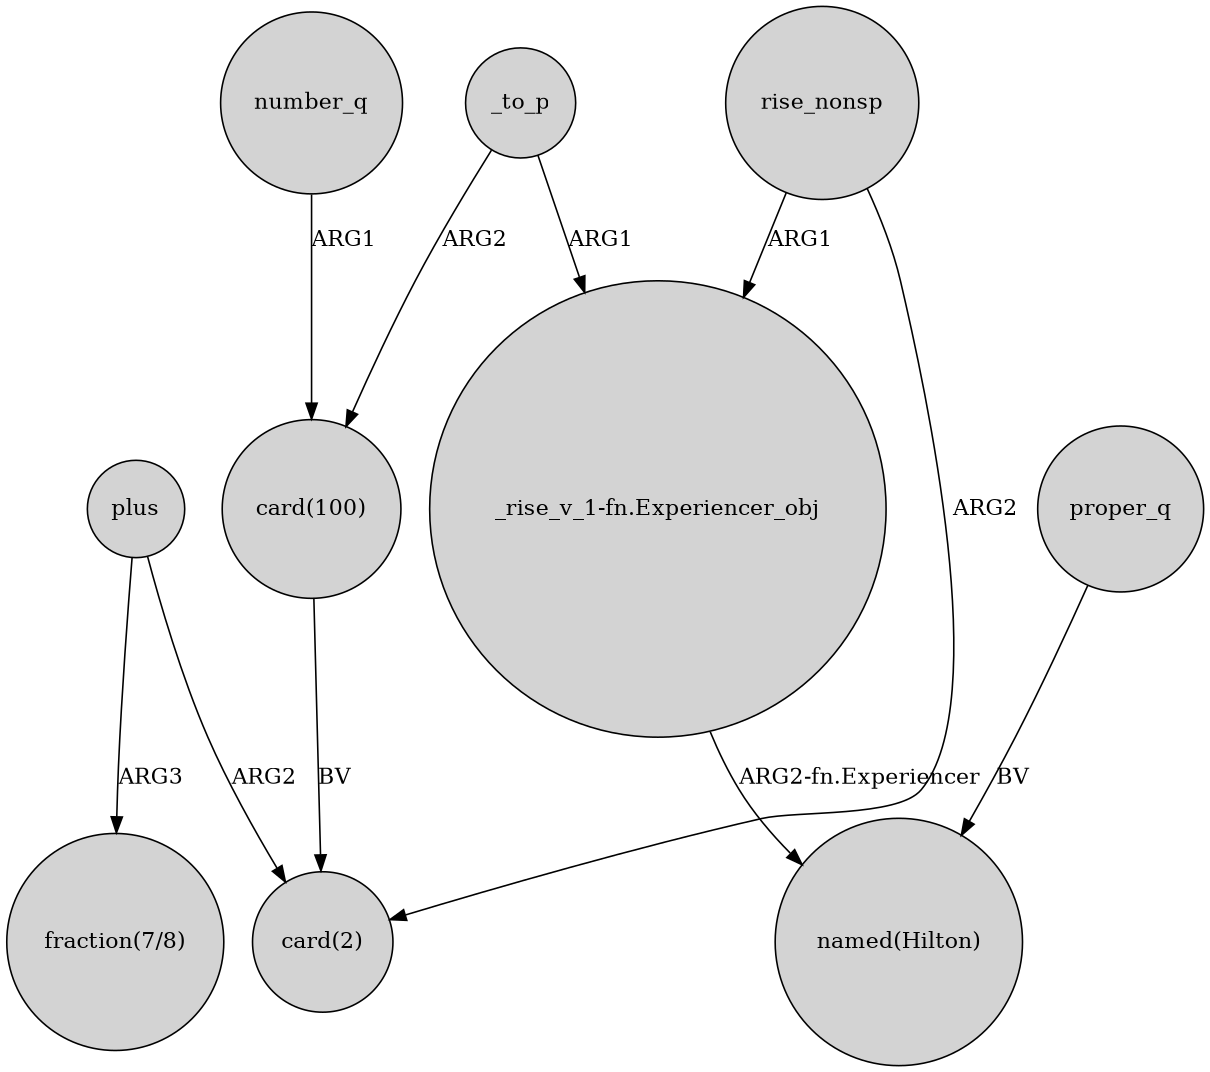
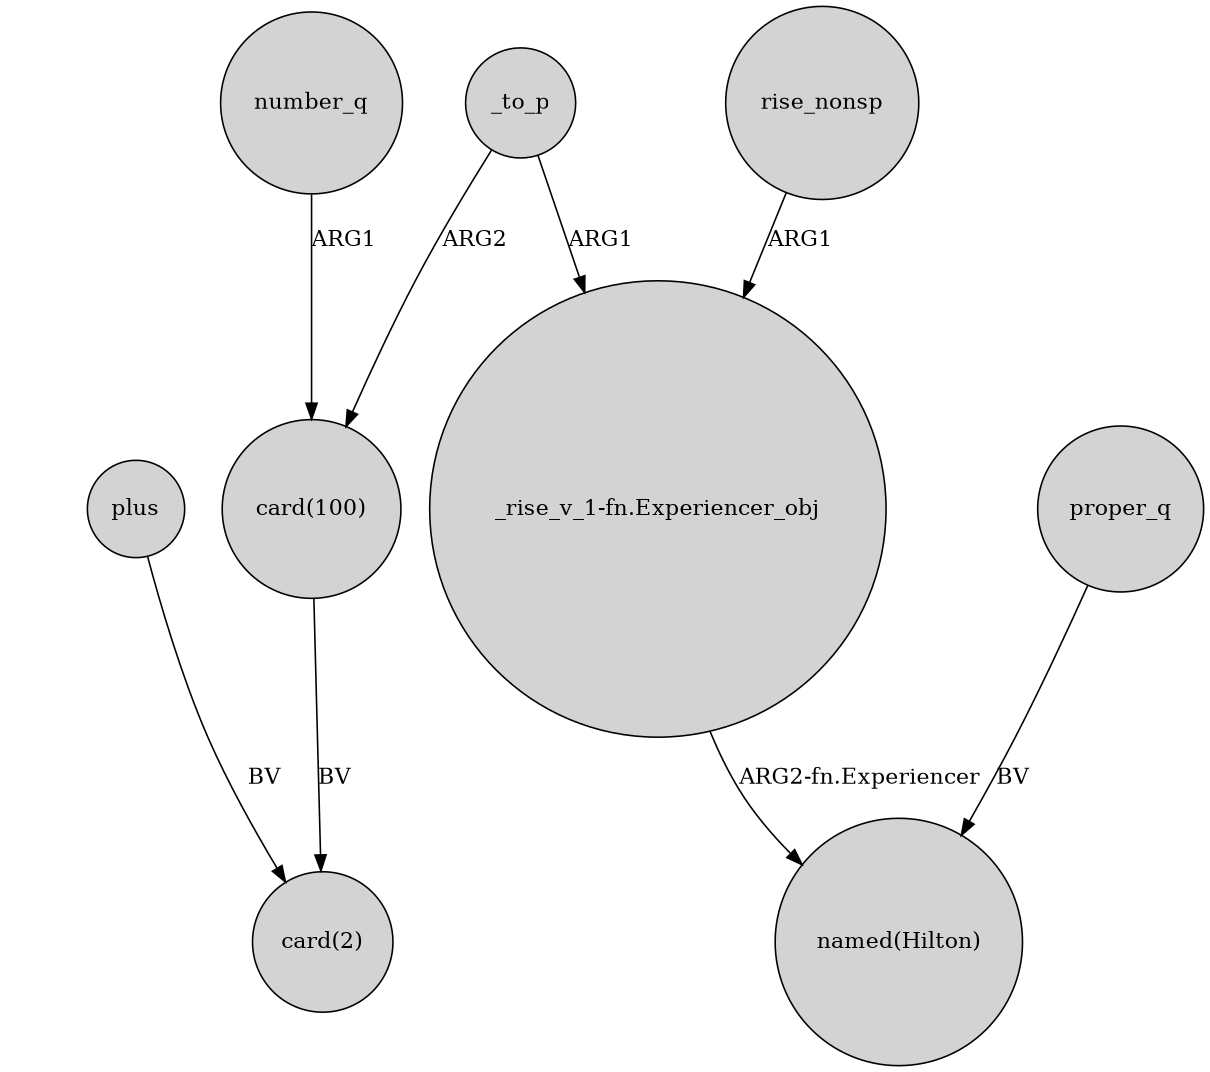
edge "rise_nonsp" -> "card(2)": removed, label "ARG2"
edge "plus" -> "card(2)": label "ARG2" -> "BV"
node "fraction(7/8)": removed
